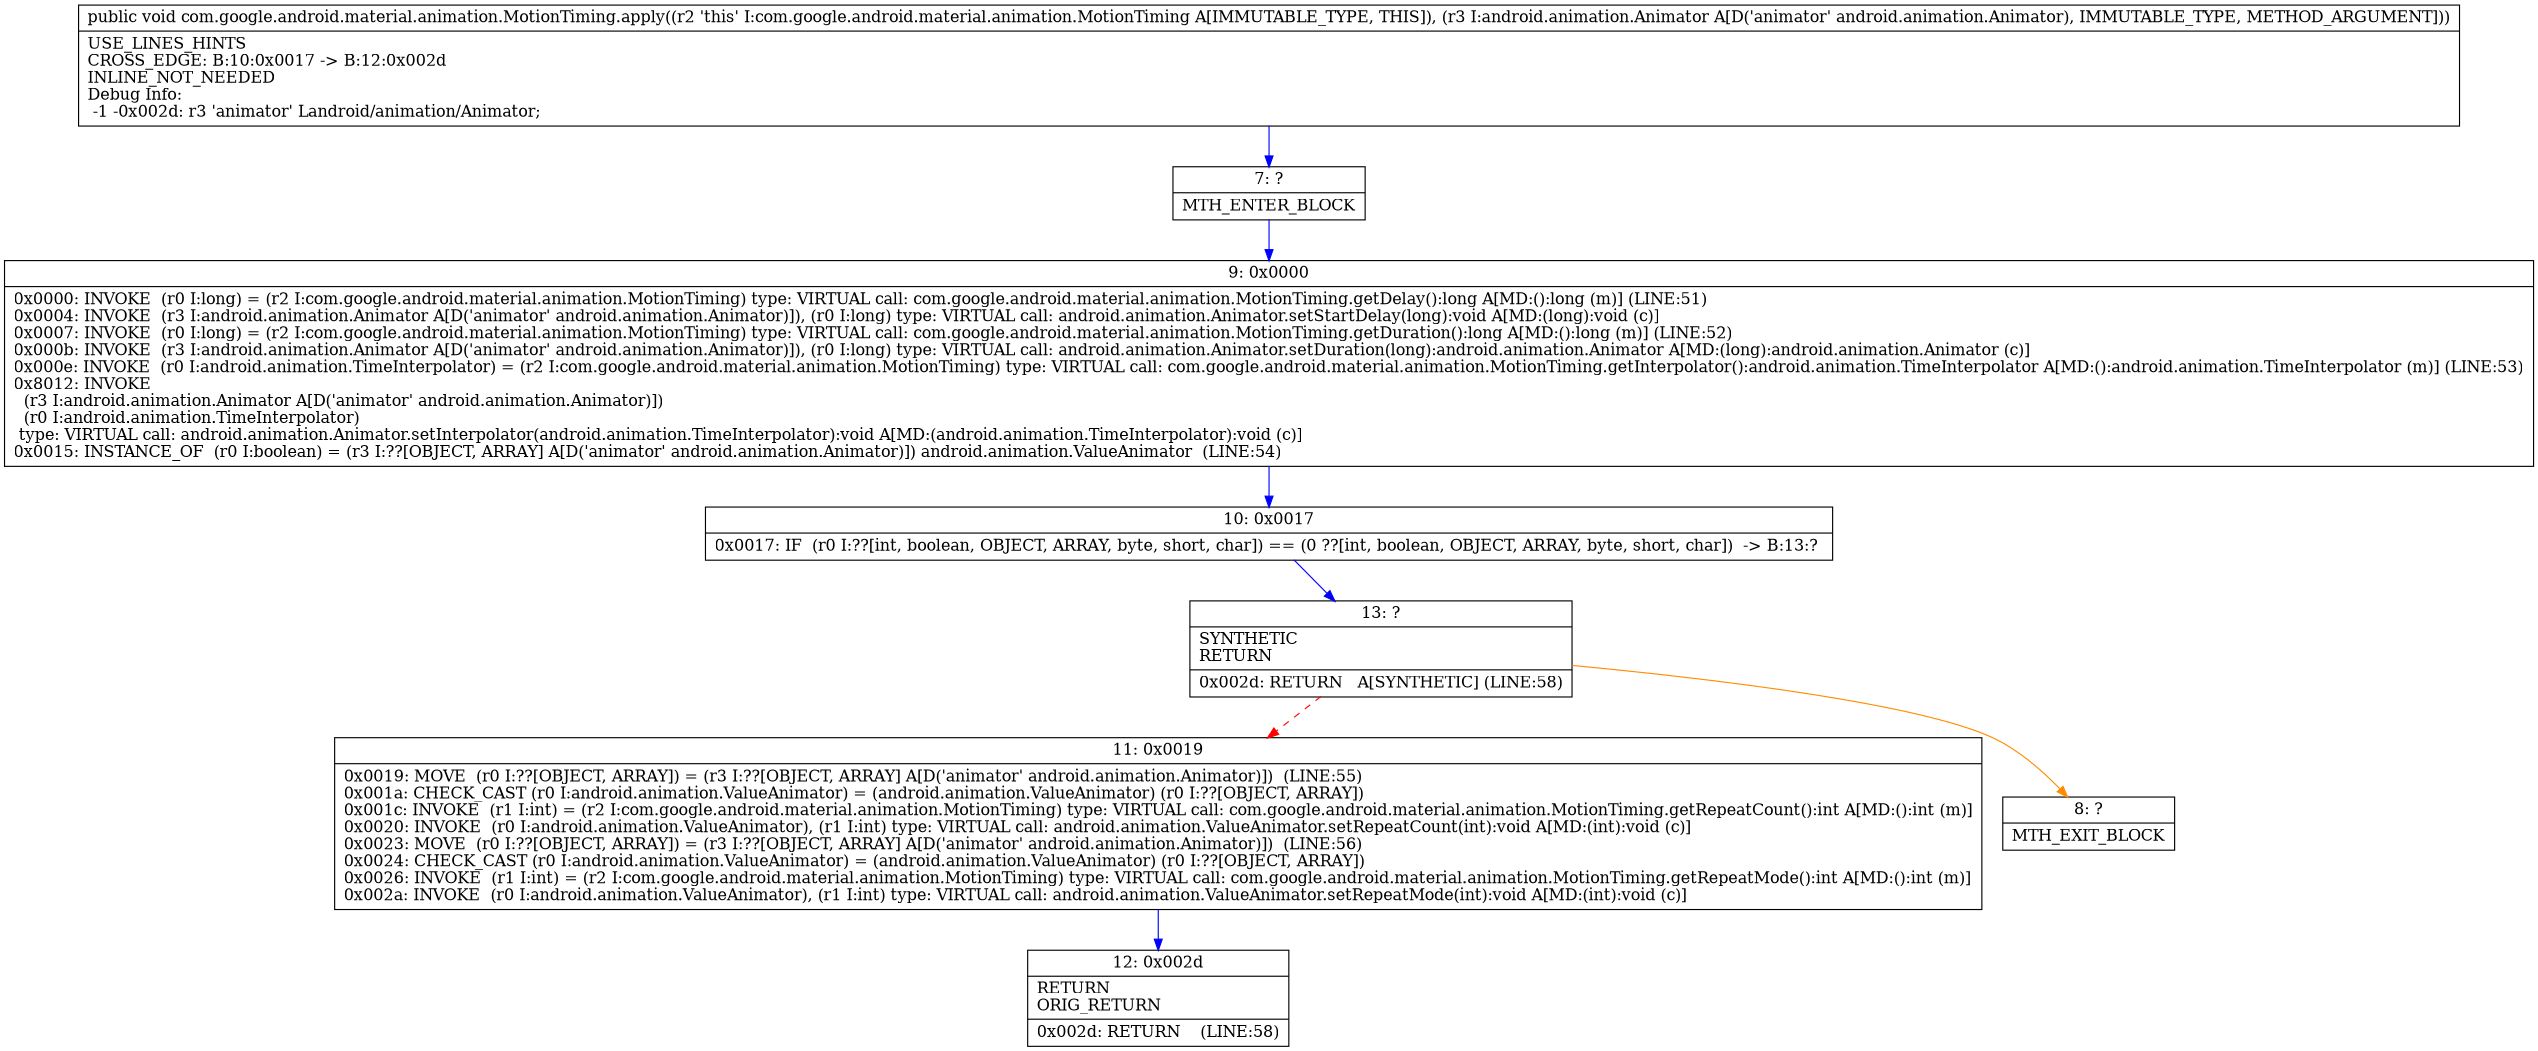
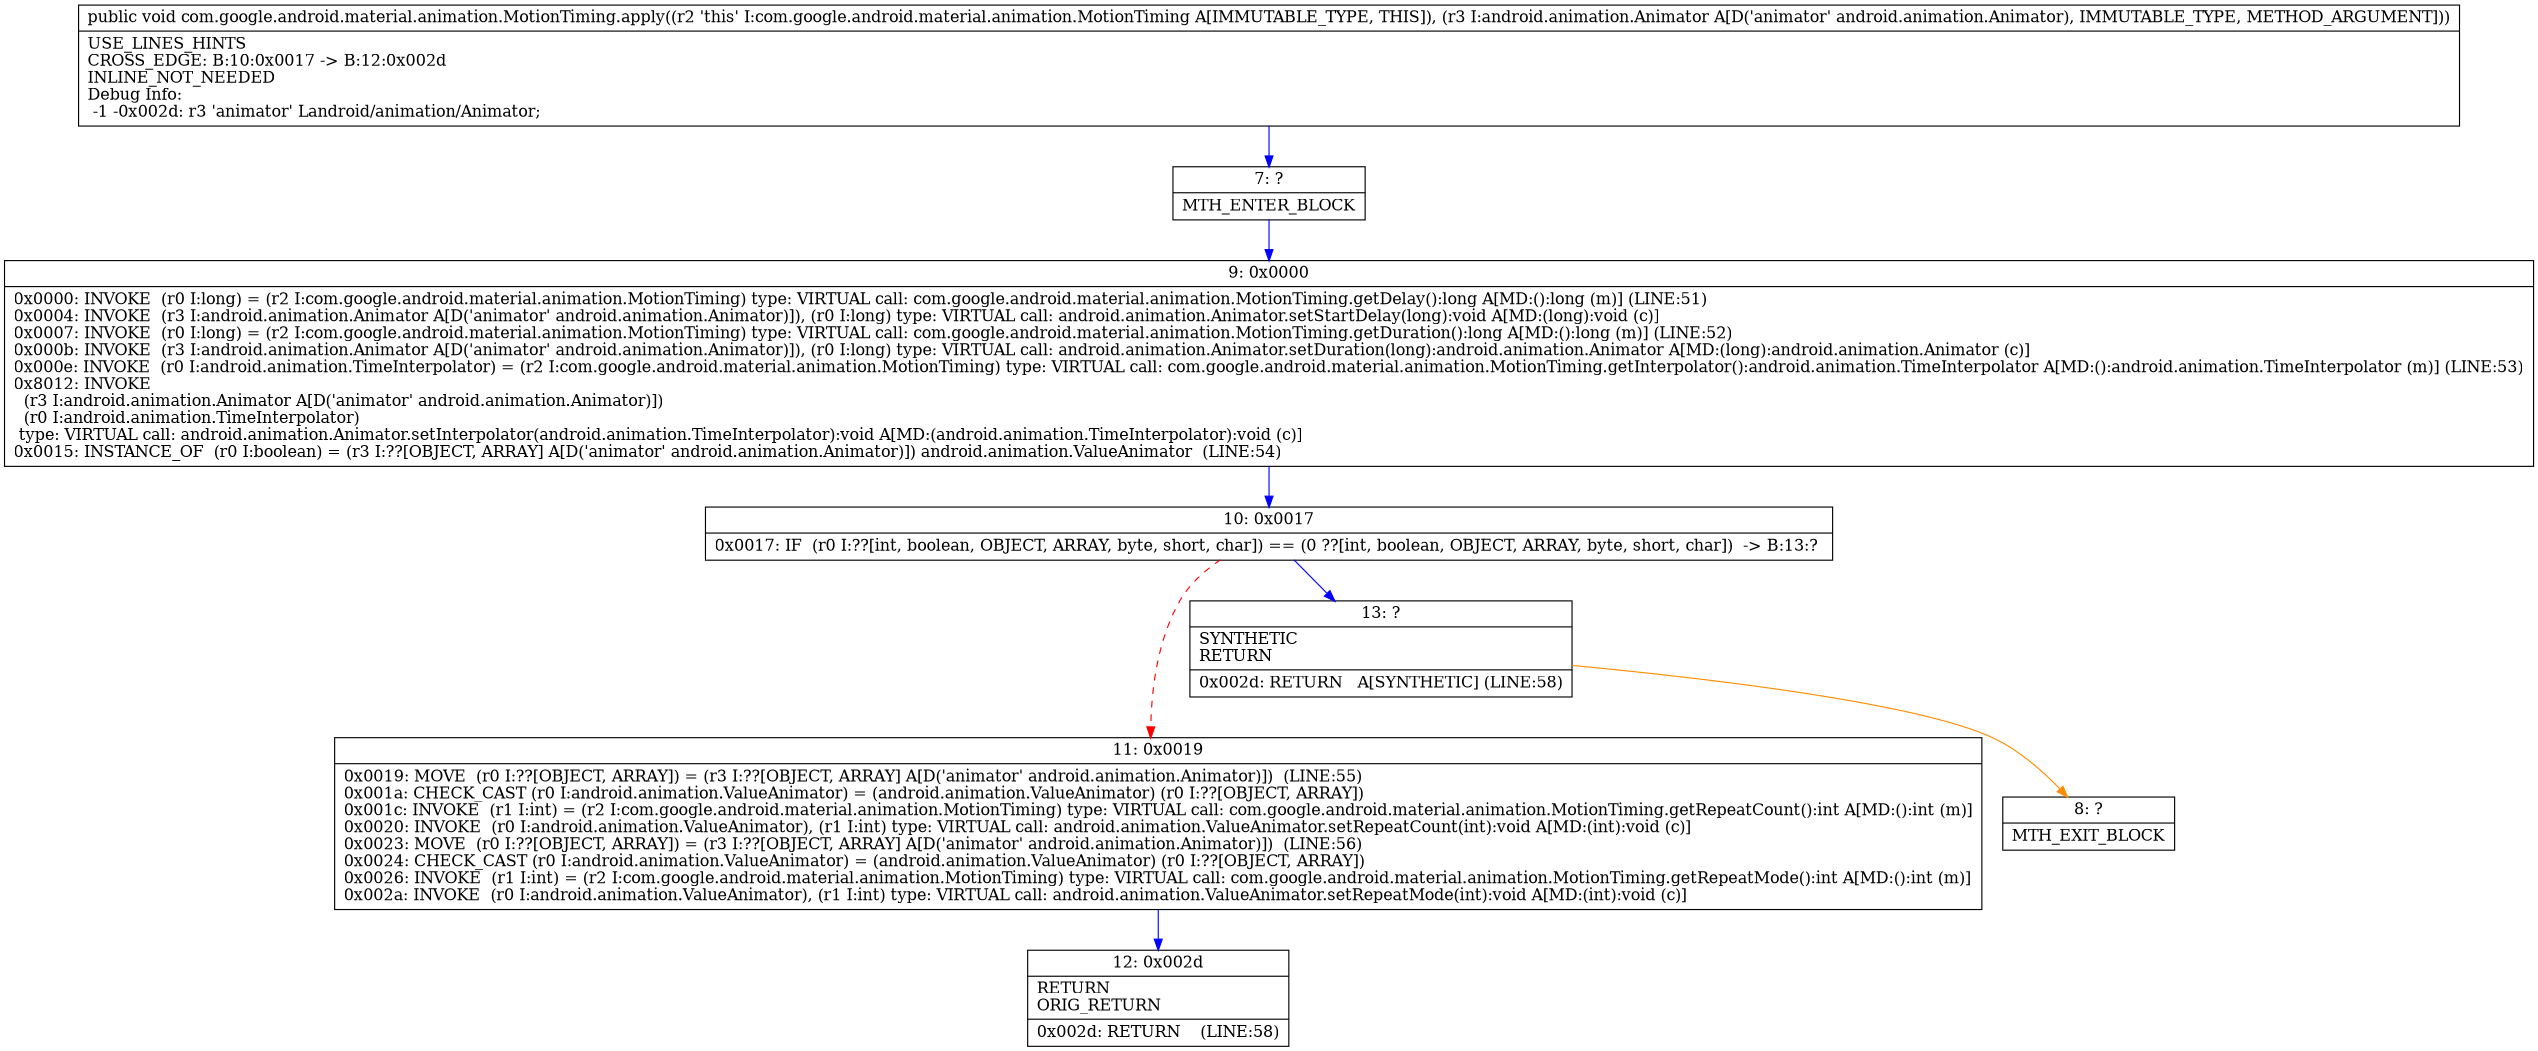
edge "13: ?" -> "11: 0x0019": now "10: 0x0017" -> "11: 0x0019"
